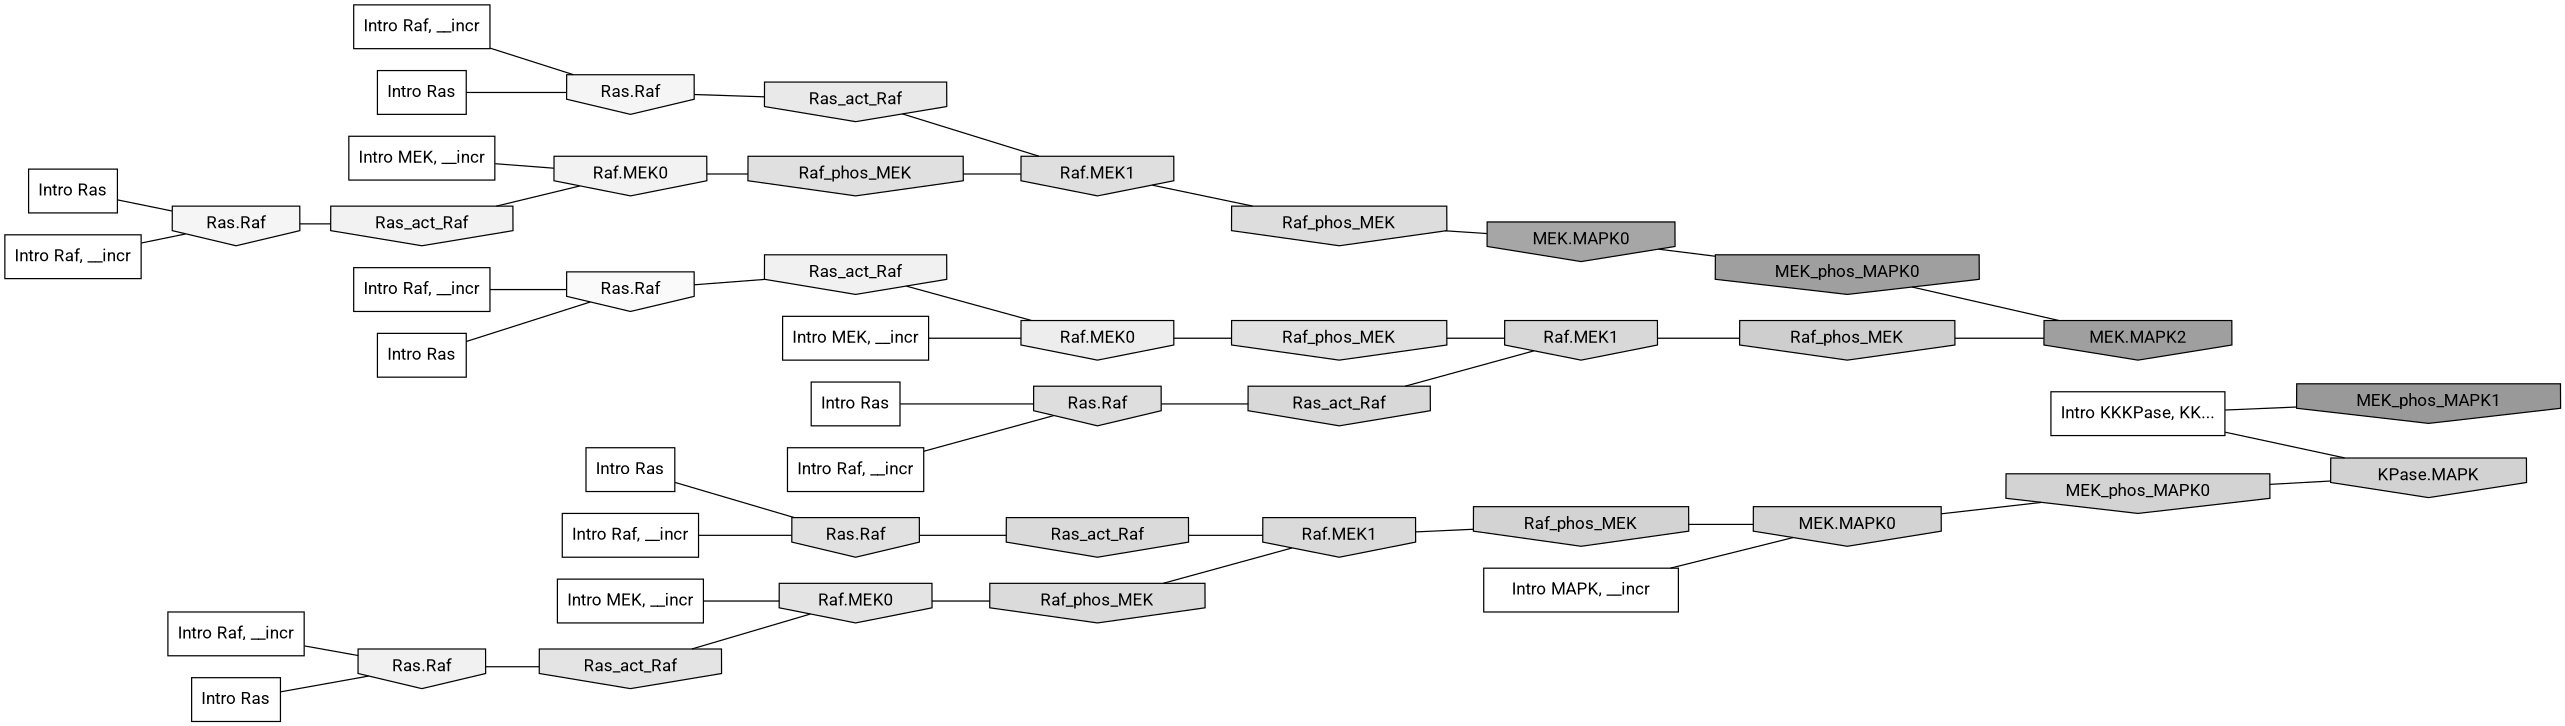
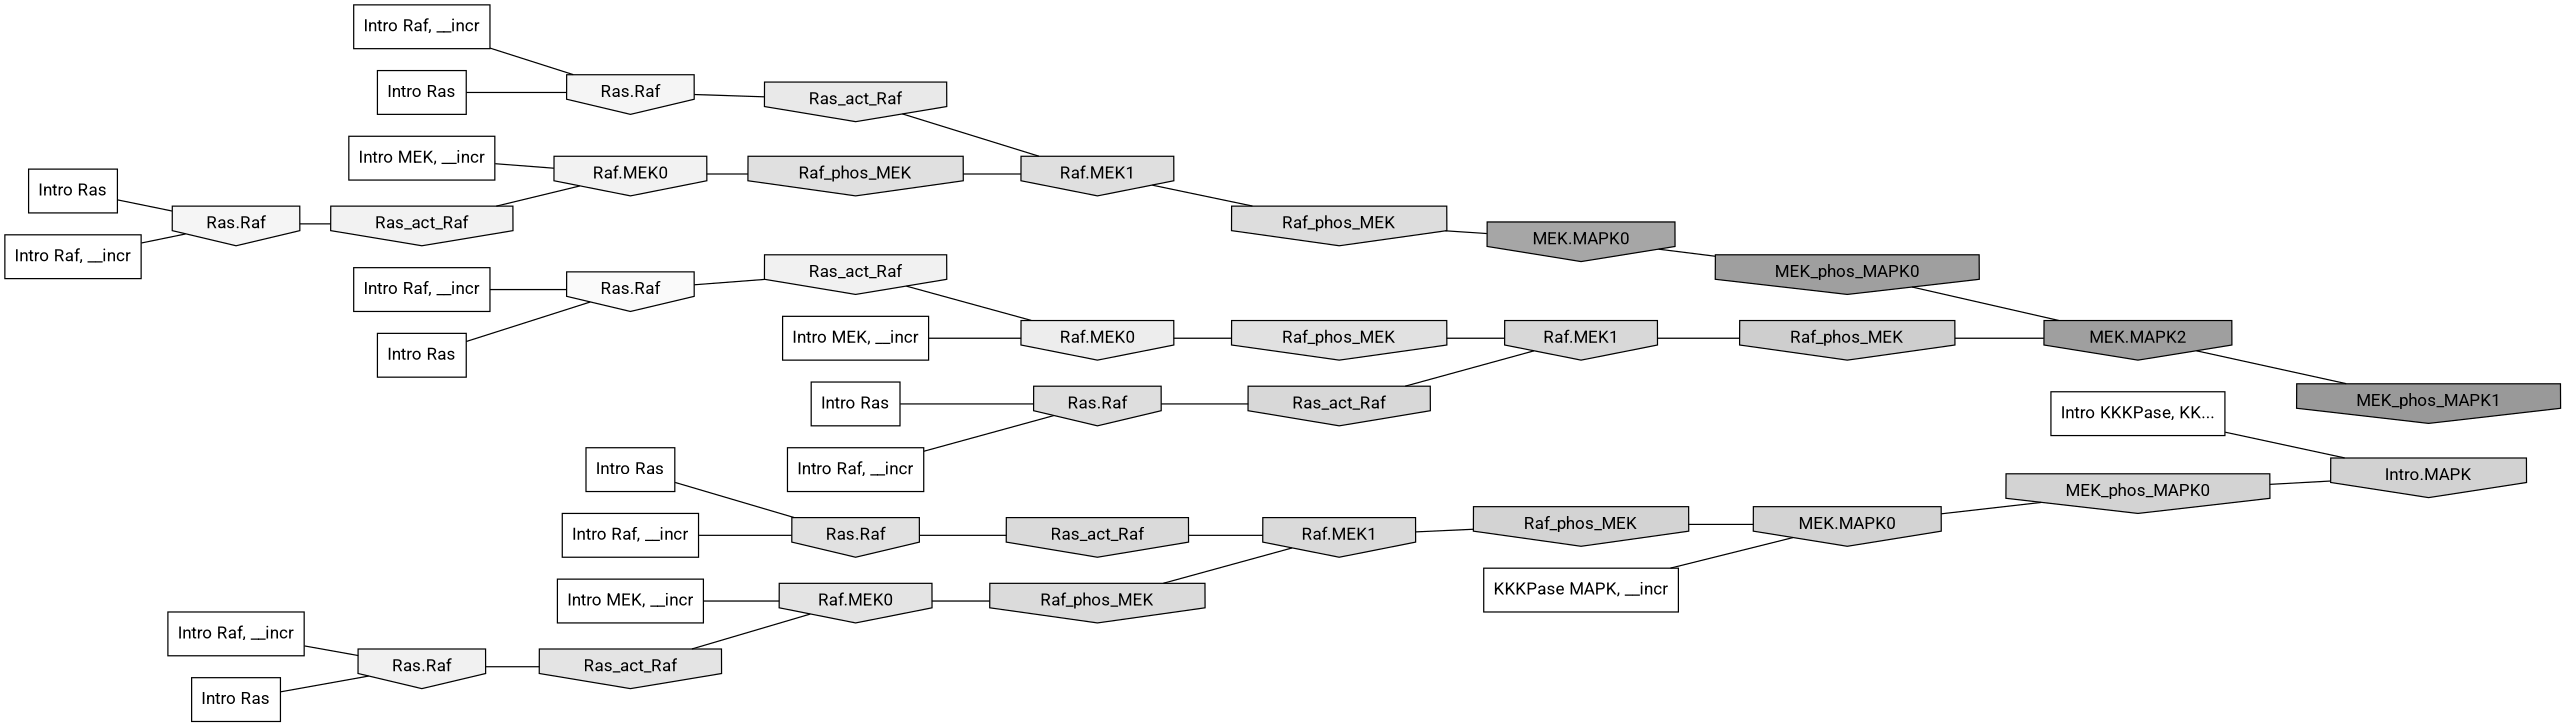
edge "MEK_phos_MAPK1" -- "Intro KKKPase, KK...": now "MEK_phos_MAPK1" -- "MEK.MAPK2"
node "KPase.MAPK": label "KPase.MAPK" -> "Intro.MAPK"
node "Intro MAPK, __incr": label "Intro MAPK, __incr" -> "KKKPase MAPK, __incr"
